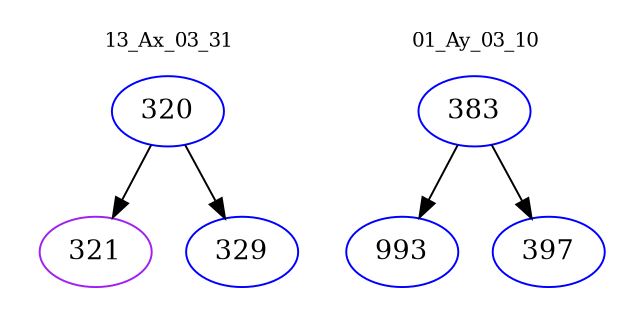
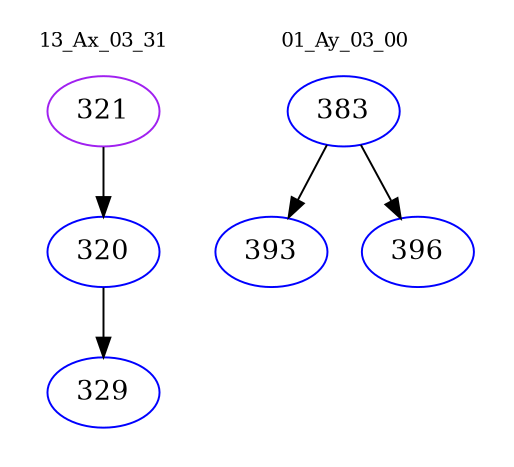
cluster "01_Ay_03_10": label "01_Ay_03_10" -> "01_Ay_03_00"
edge "320" -> "321": reversed
node "993": label "993" -> "393"
node "397": label "397" -> "396"
